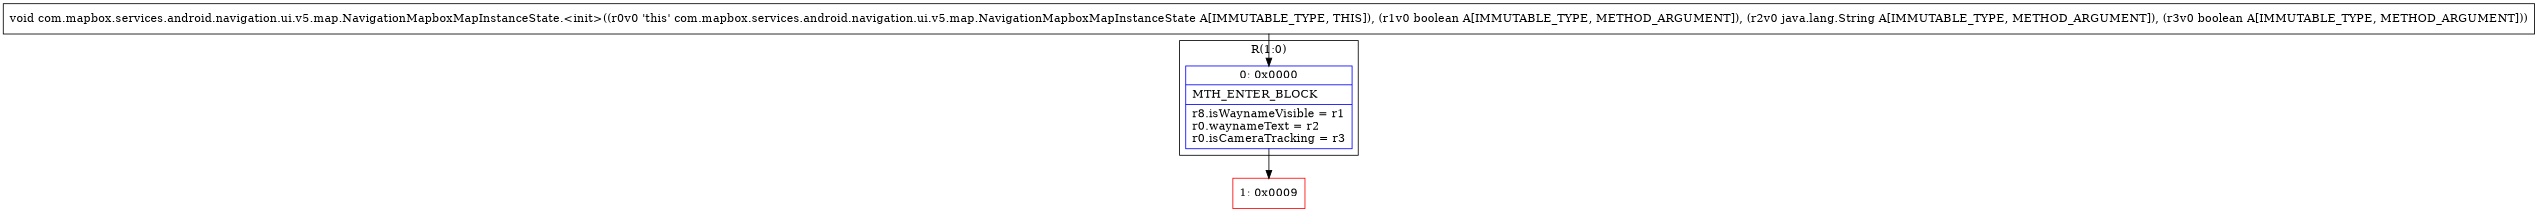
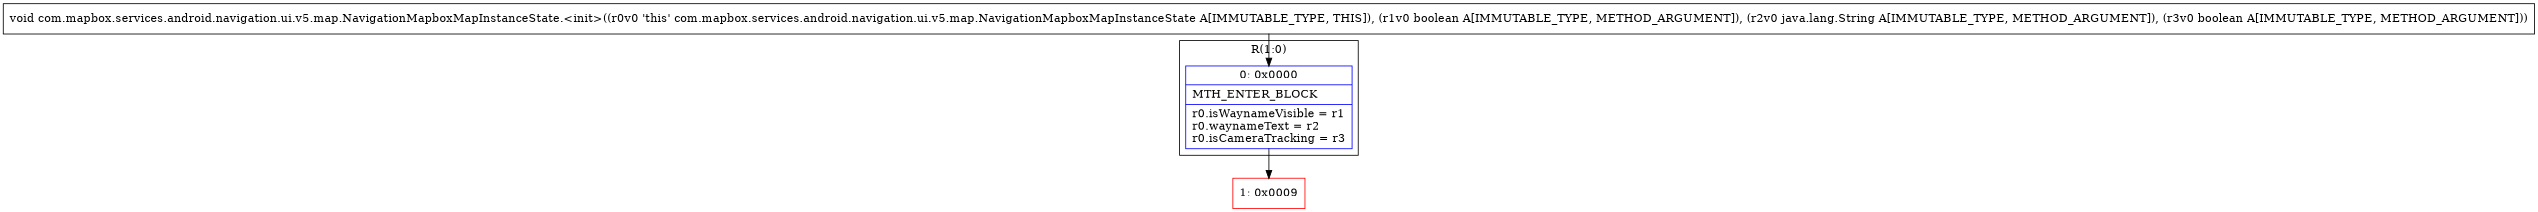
node "0: 0x0000": text "r8.isWaynameVisible = r1" -> "r0.isWaynameVisible = r1"
